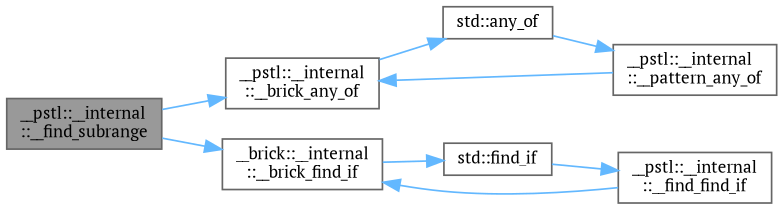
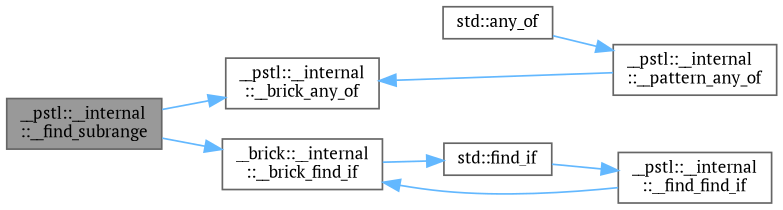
edge "__pstl::__internal ::__brick_any_of" -> "std::any_of": removed
